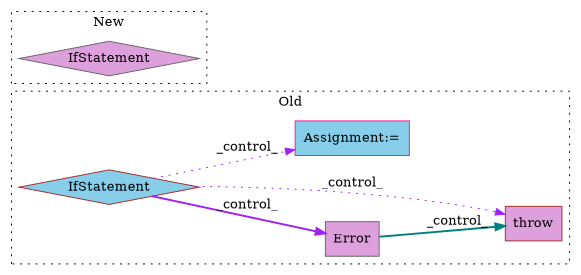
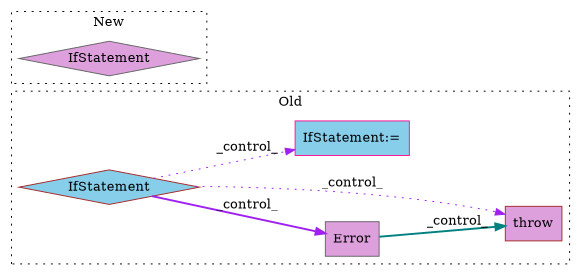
node "Assignment:=": label "Assignment:=" -> "IfStatement:="
